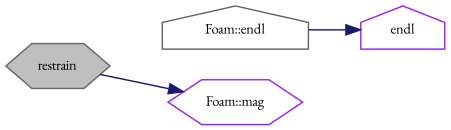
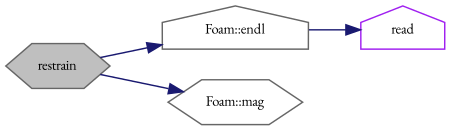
node "endl": label "endl" -> "read"
edge "restrain" -> "Foam::endl": added
node "Foam::mag": color purple -> gray40
